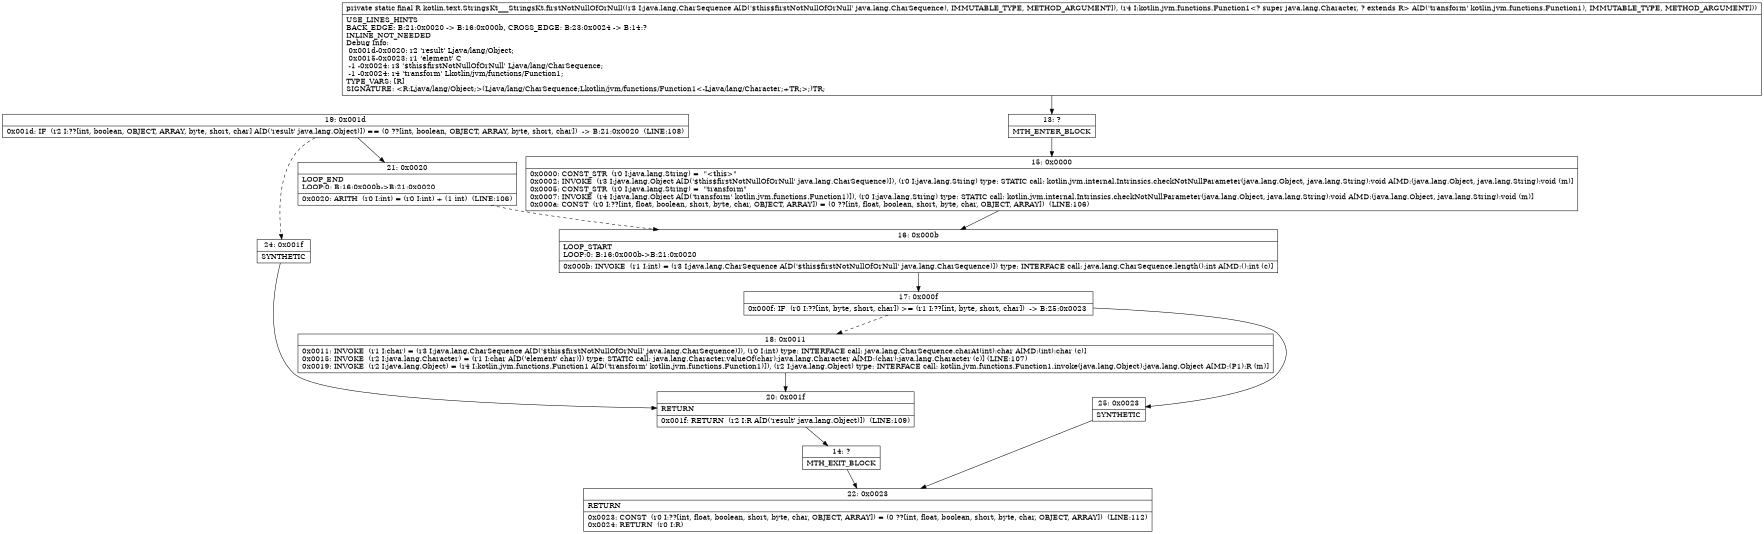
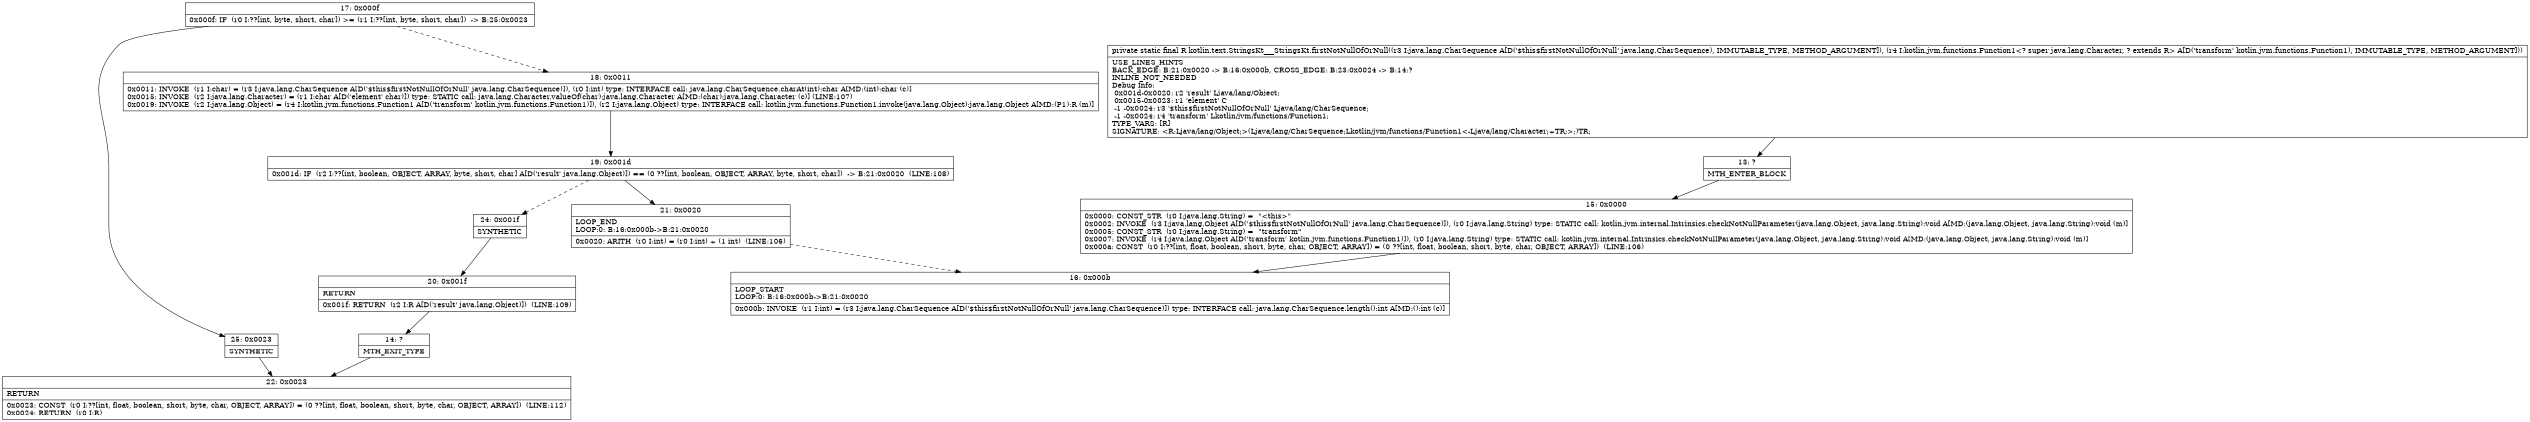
edge "16: 0x000b" -> "17: 0x000f": removed
edge "18: 0x0011" -> "20: 0x001f": now "18: 0x0011" -> "19: 0x001d"
node "14: ?": text "MTH_EXIT_BLOCK" -> "MTH_EXIT_TYPE"
